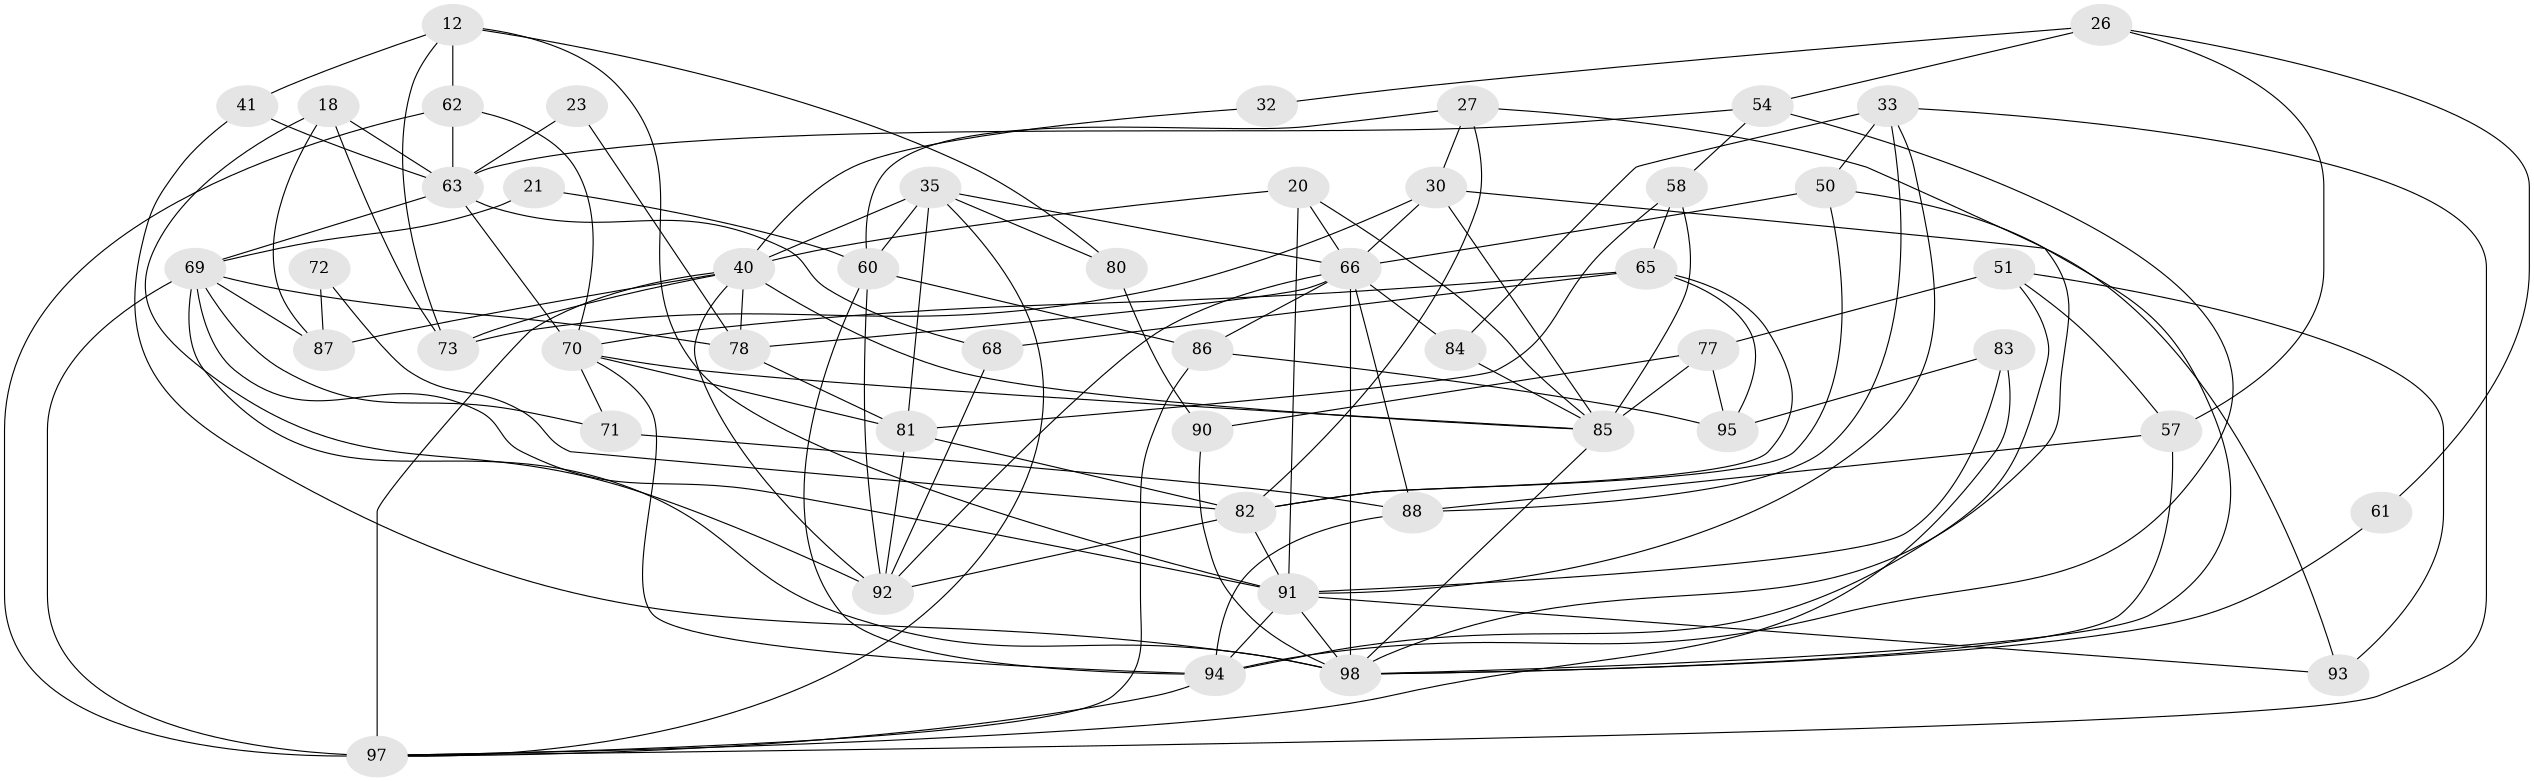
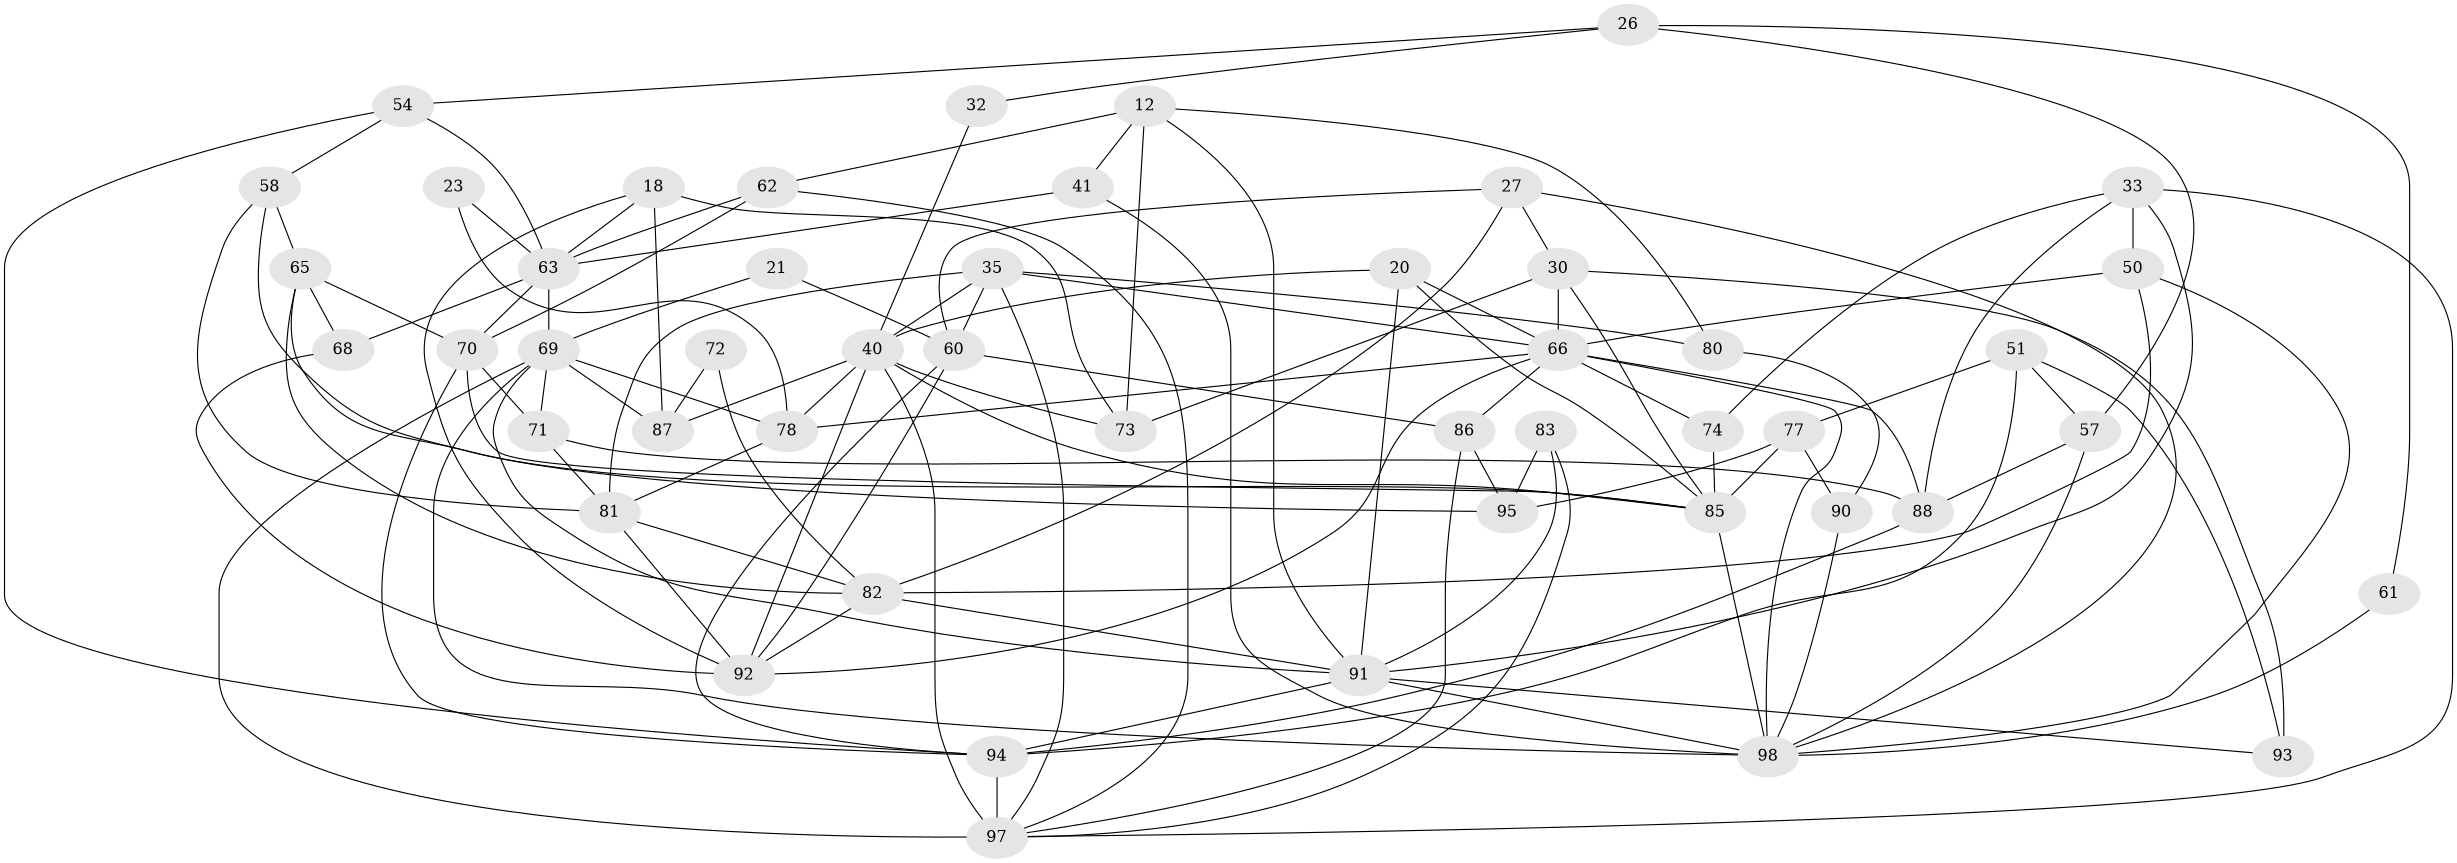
node "84": label "84" -> "74"
edge "70" -- "81": now "71" -- "81"
